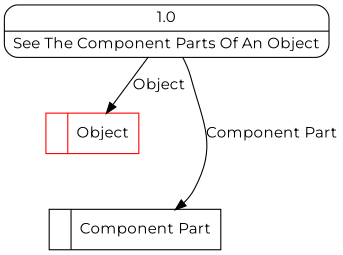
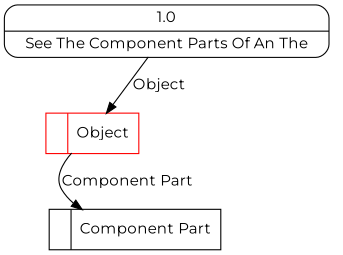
node "1.0": text "See The Component Parts Of An Object" -> "See The Component Parts Of An The"
edge "1.0" -> "Component Part": now "Object" -> "Component Part"
